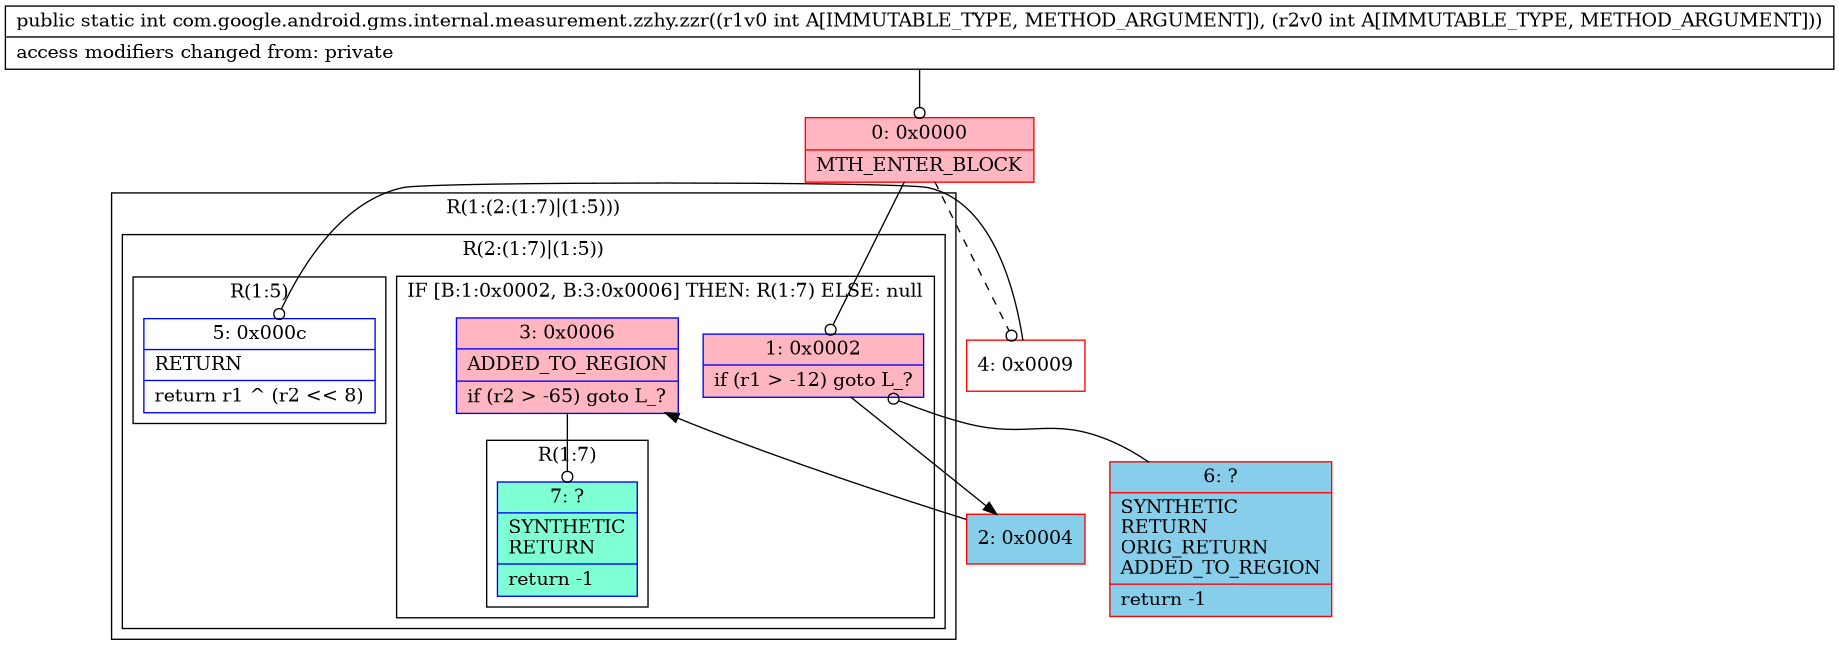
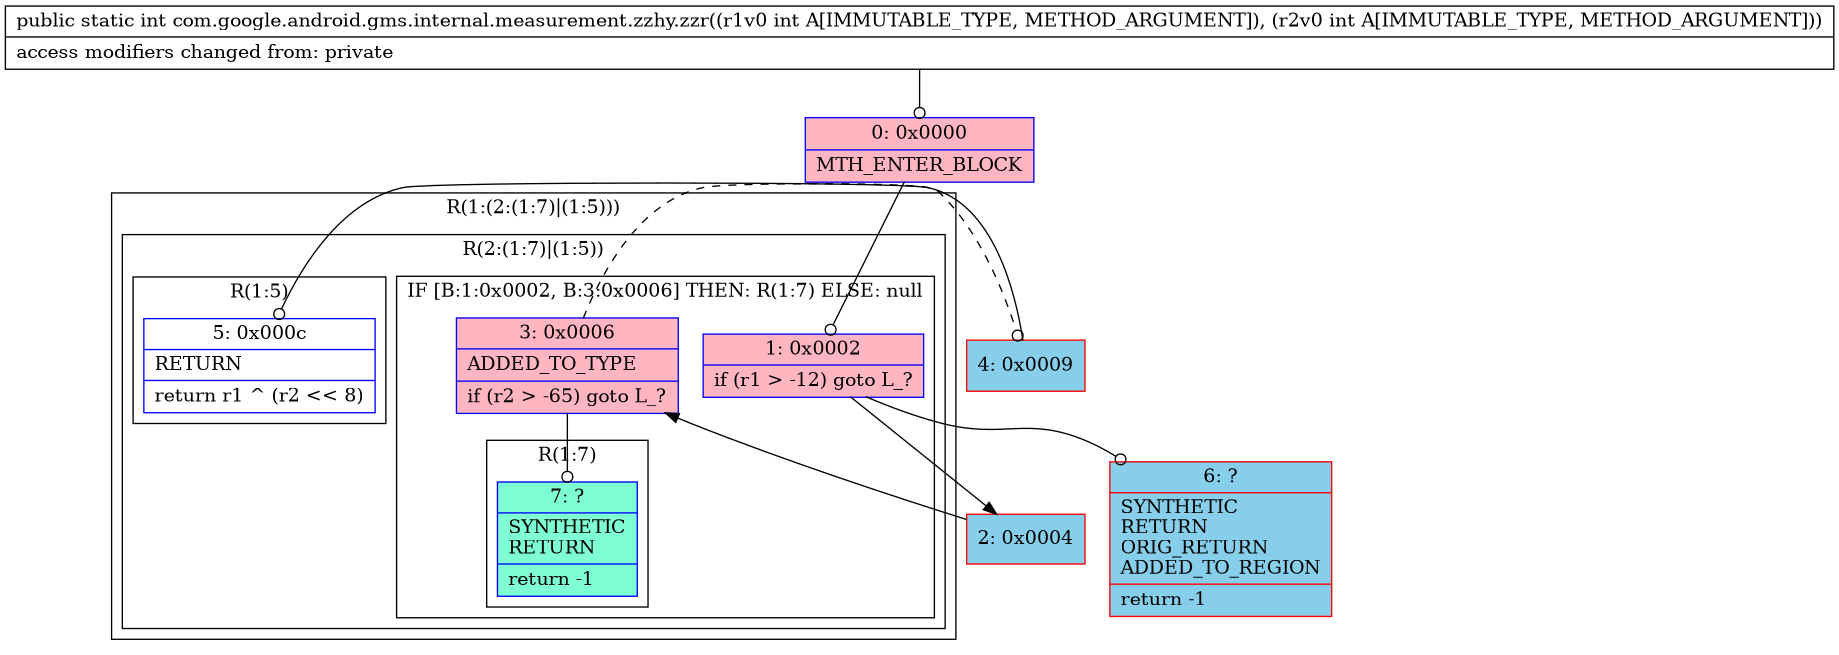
node "0: 0x0000": color red -> blue
edge "0: 0x0000" -> "4: 0x0009": now "3: 0x0006" -> "4: 0x0009"
node "3: 0x0006": text "ADDED_TO_REGION" -> "ADDED_TO_TYPE"
node "4: 0x0009": fillcolor white -> skyblue
edge "6: ?" -> "1: 0x0002": reversed
